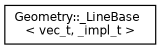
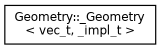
node "Geometry::_LineBase < vec_t, _impl_t >": label "Geometry::_LineBase < vec_t, _impl_t >" -> "Geometry::_Geometry < vec_t, _impl_t >"
